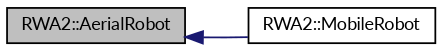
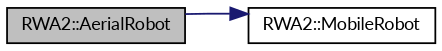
edge "RWA2::MobileRobot" -> "RWA2::AerialRobot": reversed
